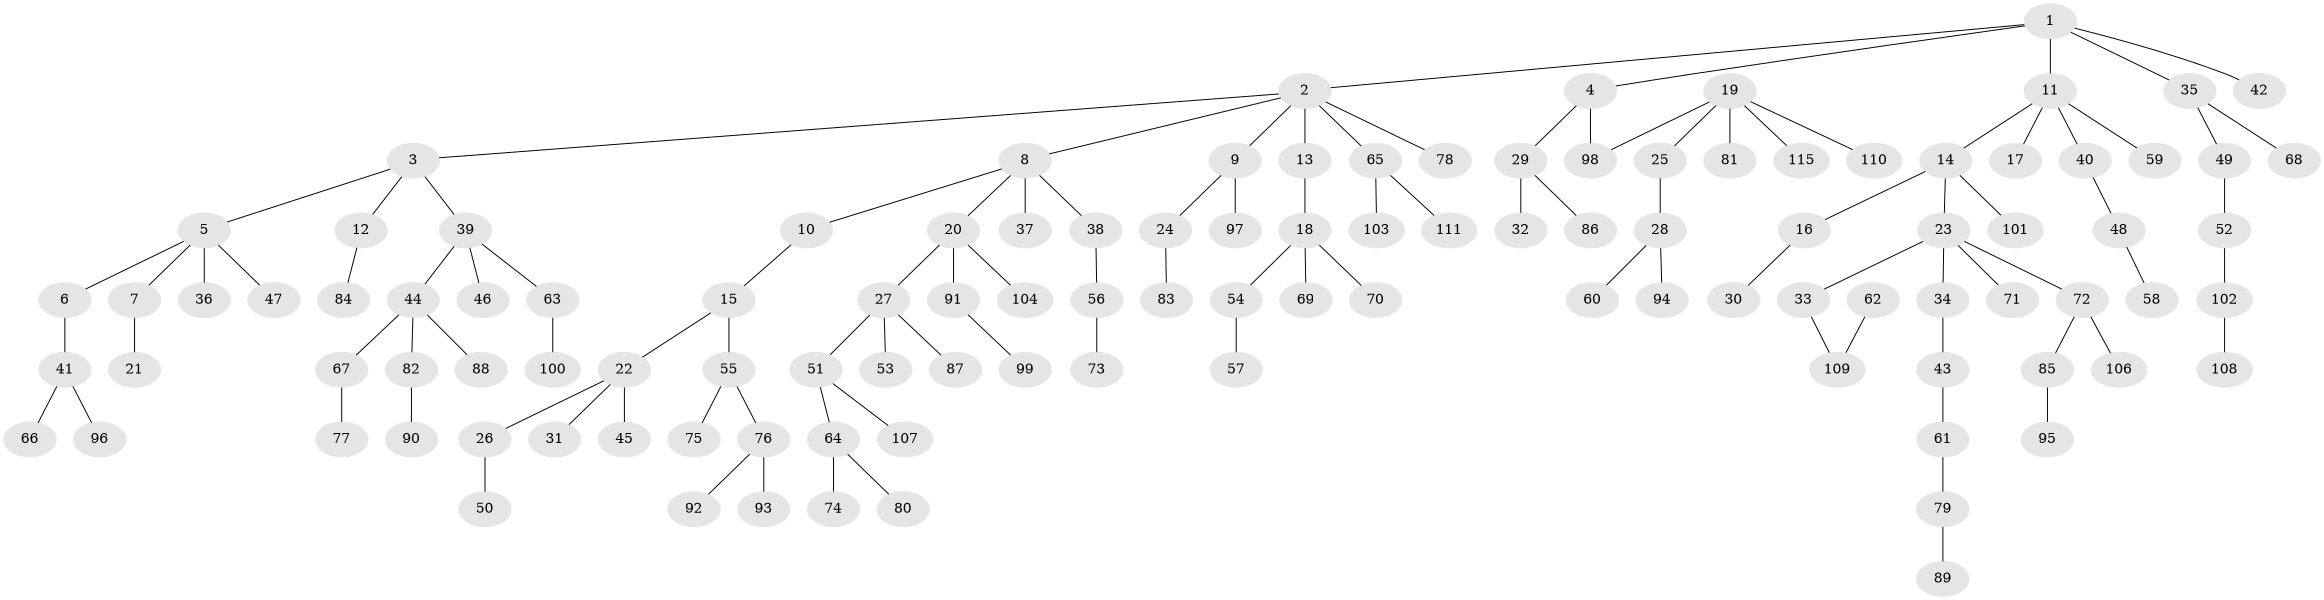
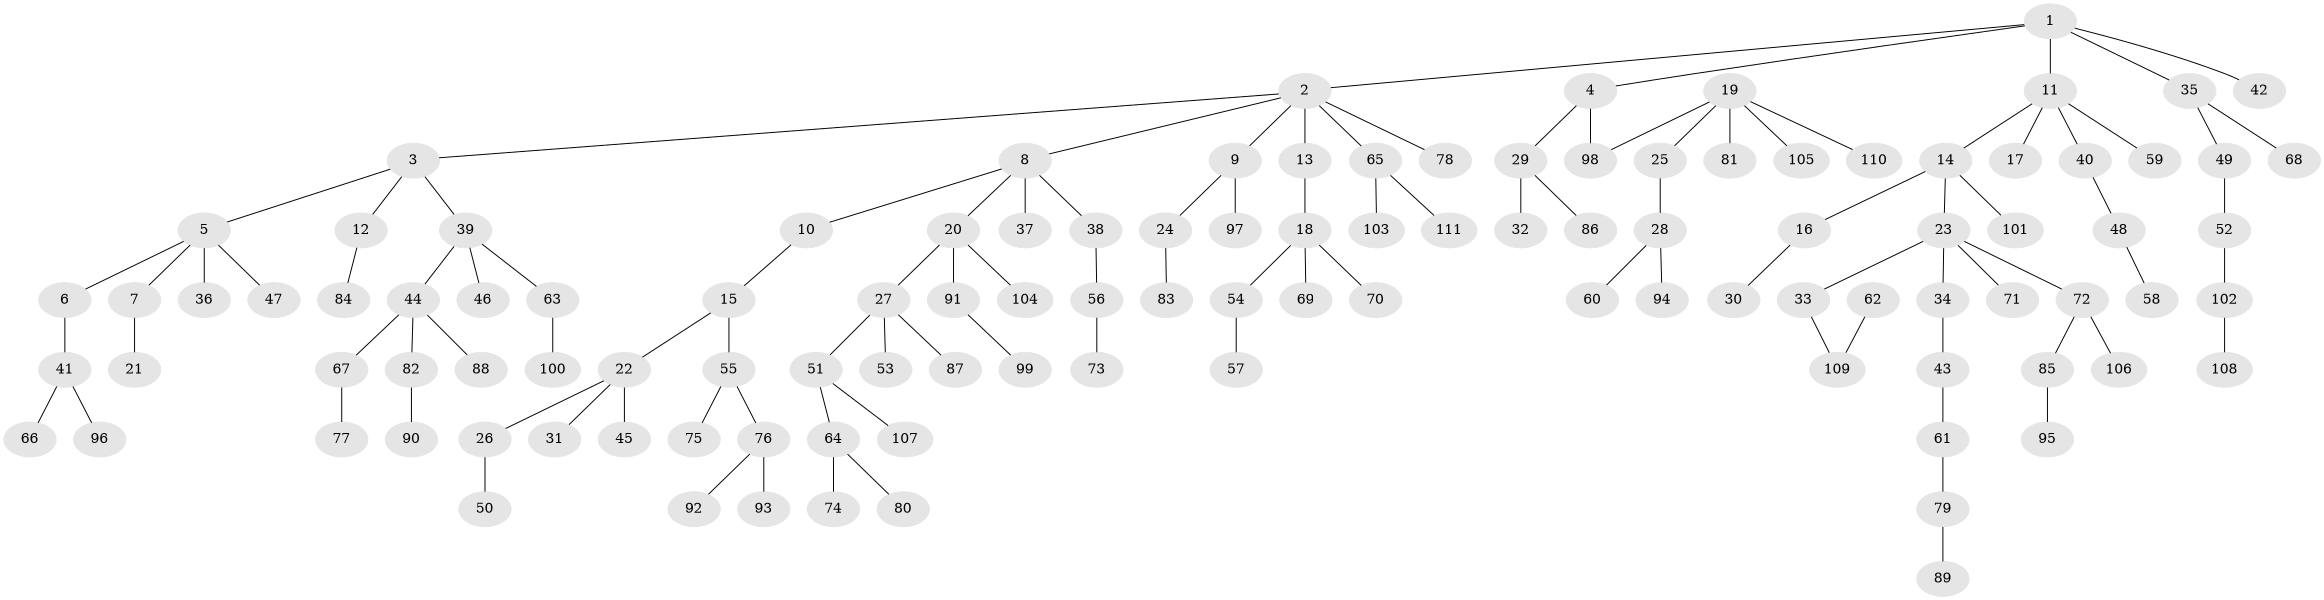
node "115": label "115" -> "105"
